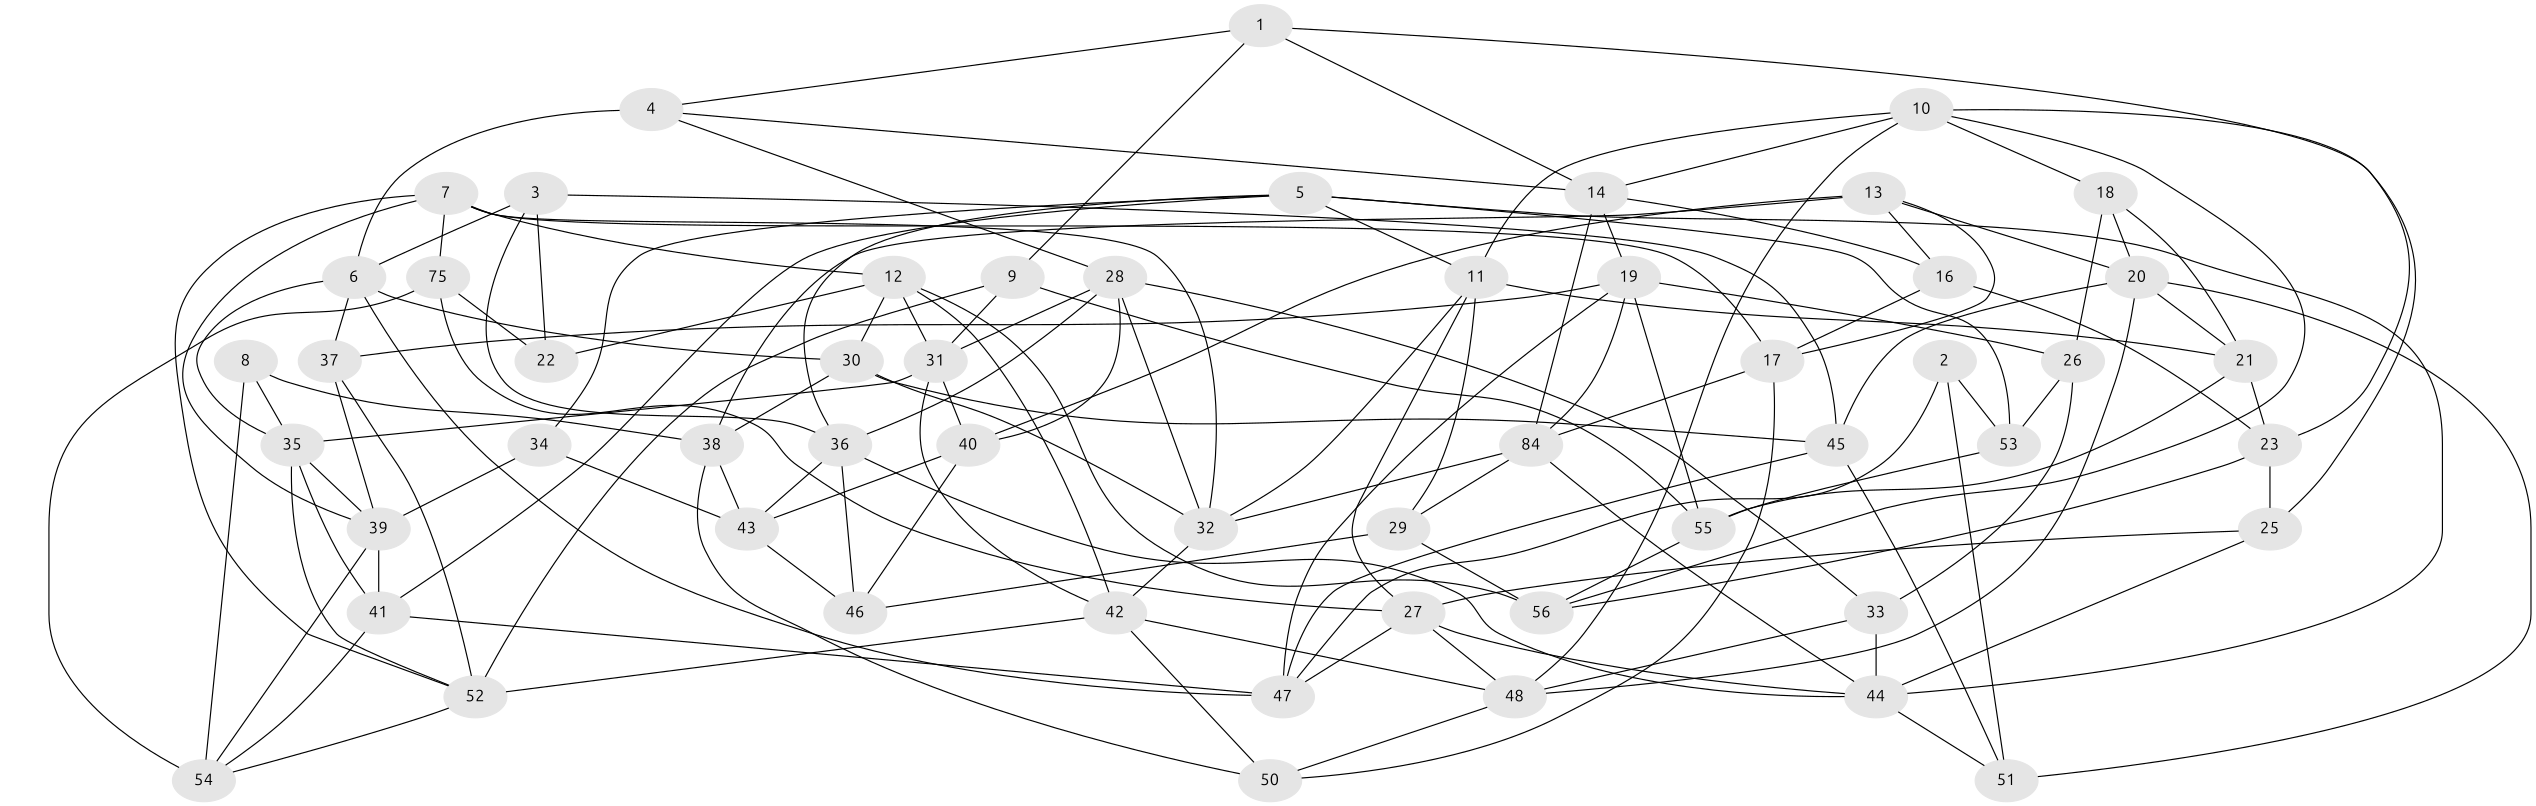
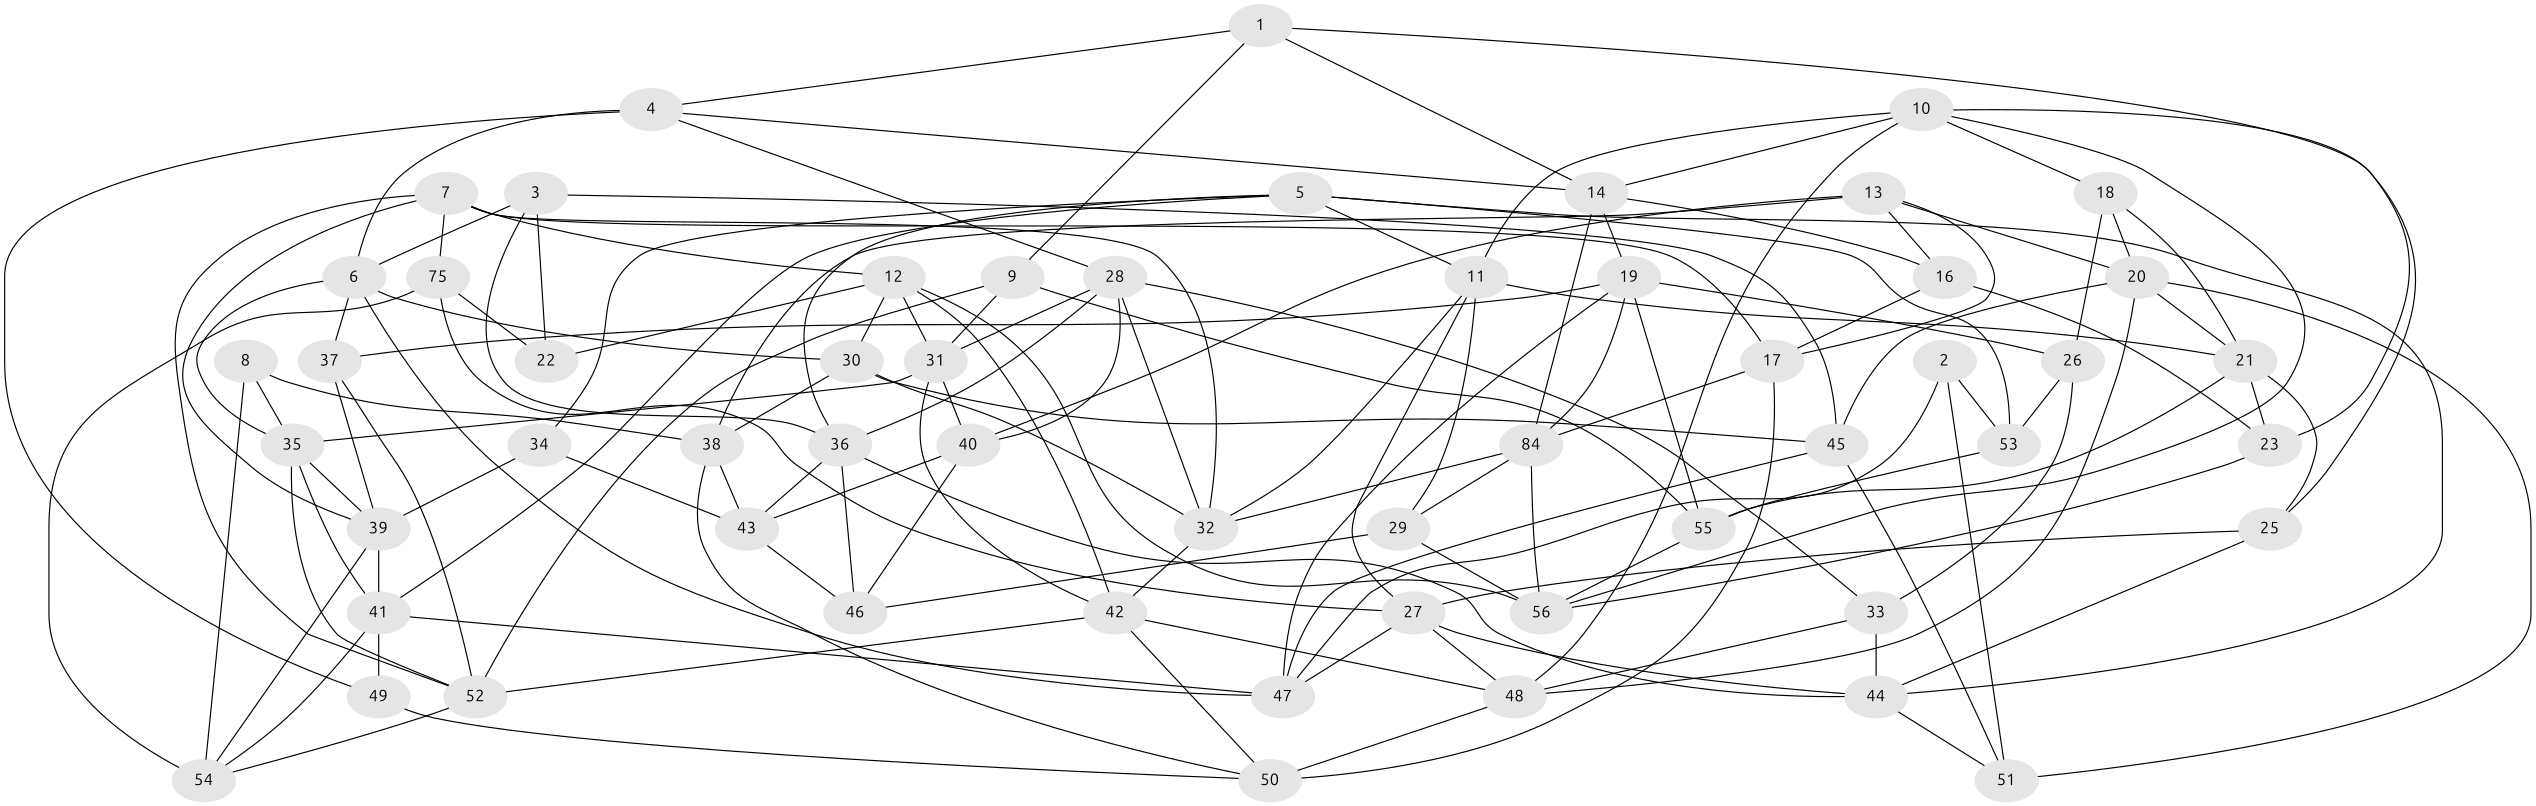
edge "23" -- "25": now "21" -- "25"
edge "84" -- "44": now "84" -- "56"
node "49": added
